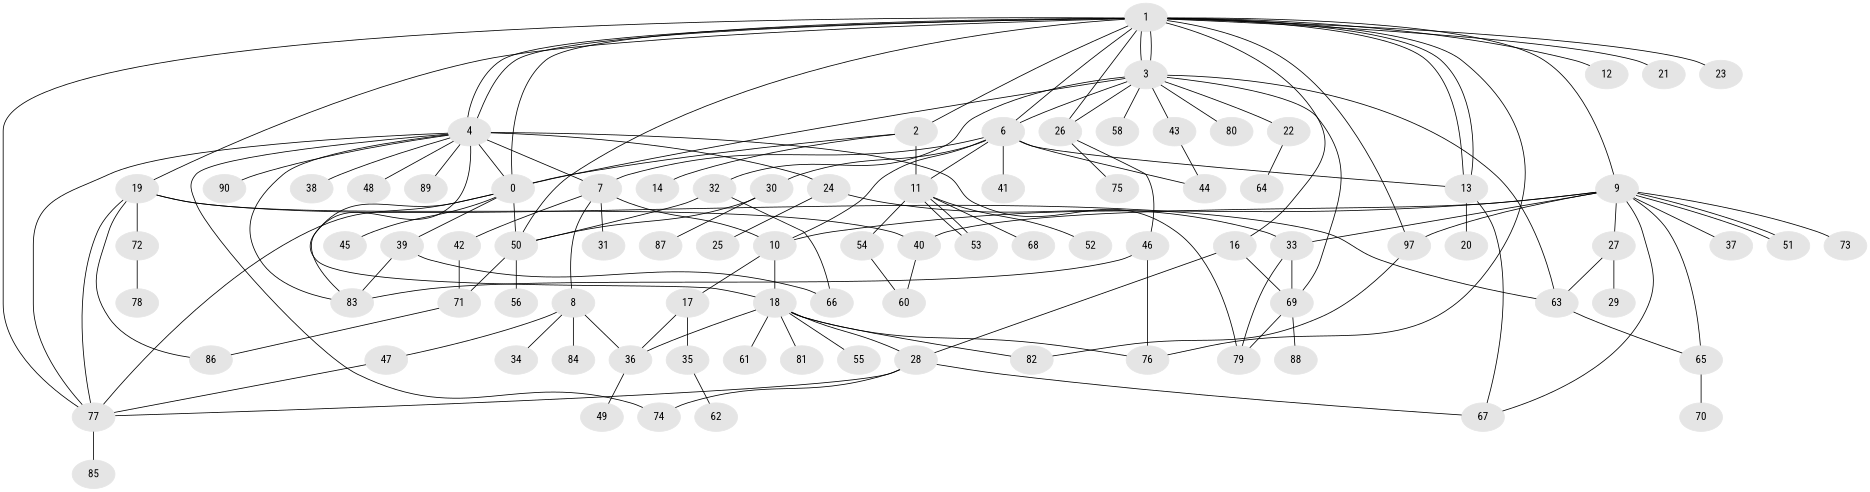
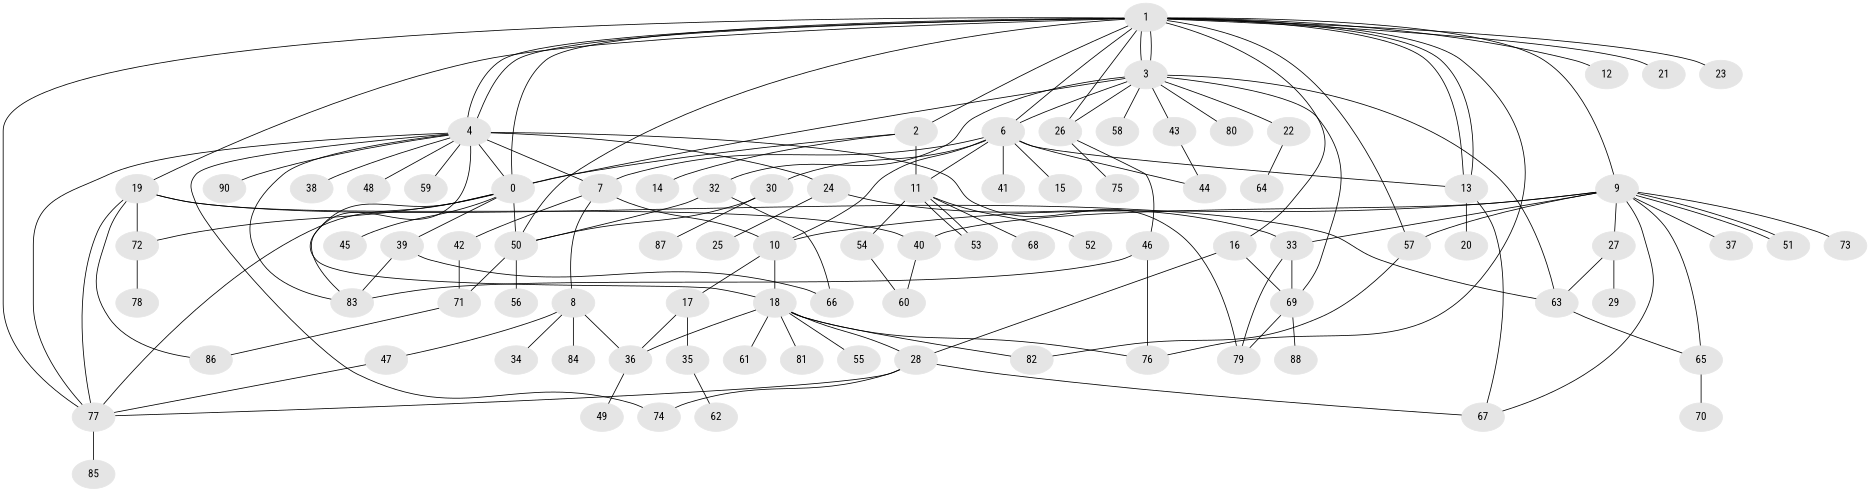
node "89": label "89" -> "59"
node "15": added
edge "0" -- "72": added
node "31": removed
node "97": label "97" -> "57"
